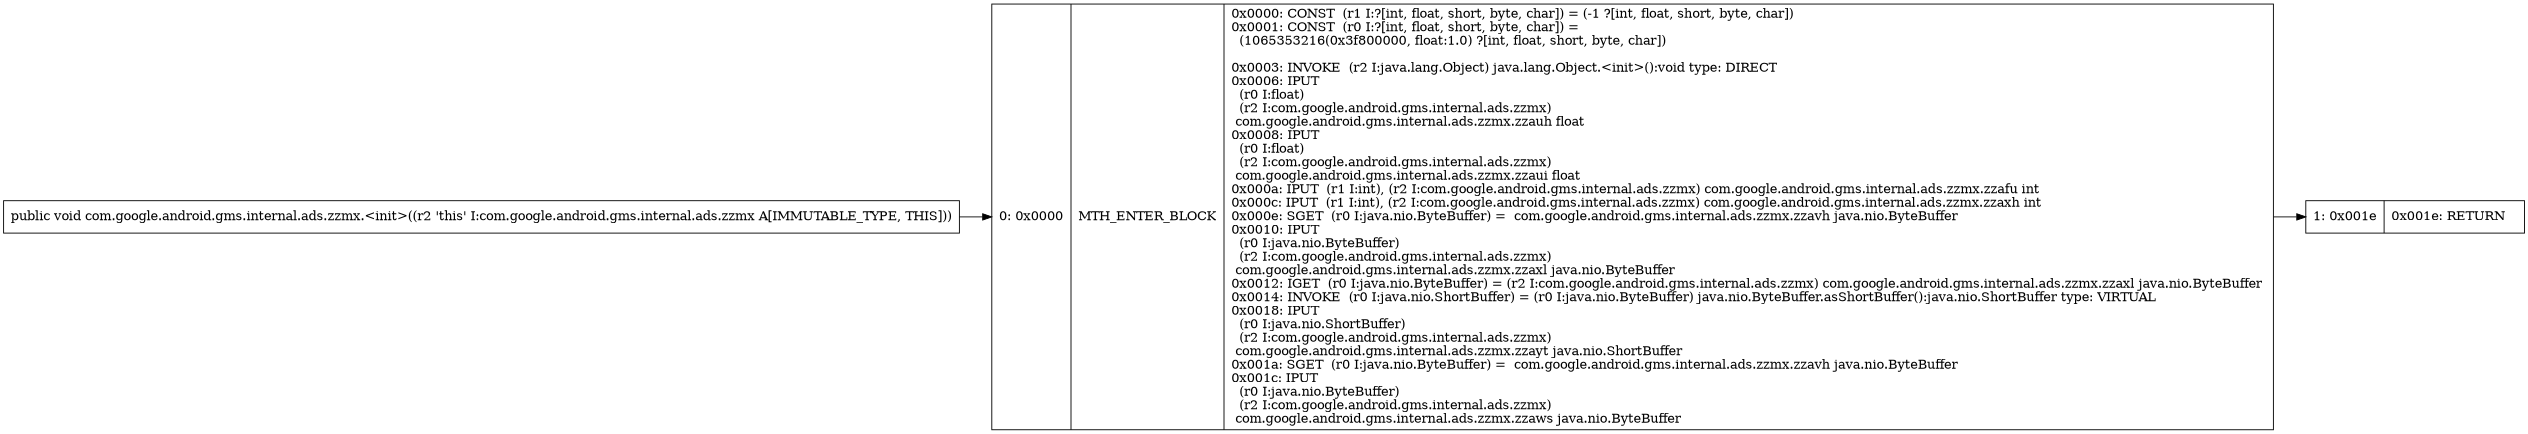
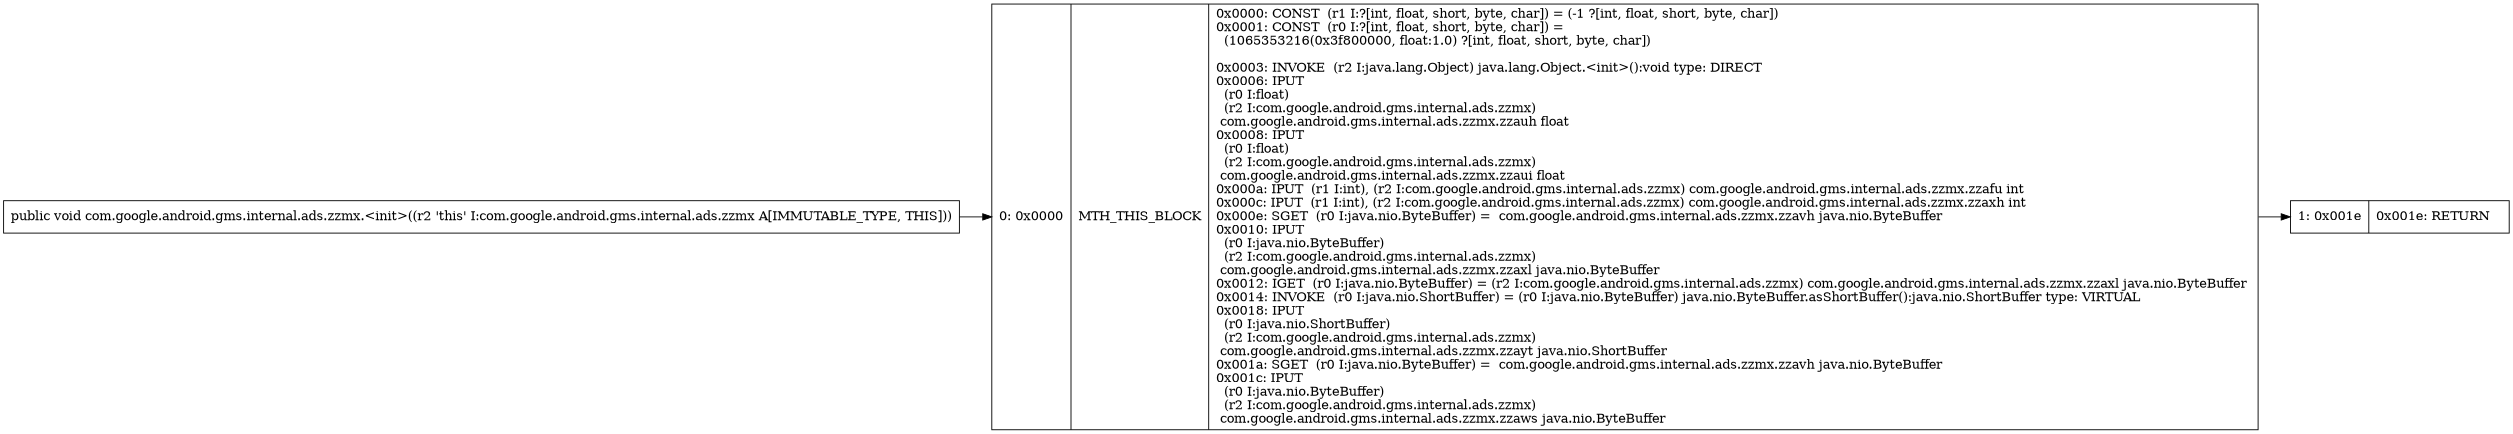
node "0: 0x0000": text "MTH_ENTER_BLOCK" -> "MTH_THIS_BLOCK"
